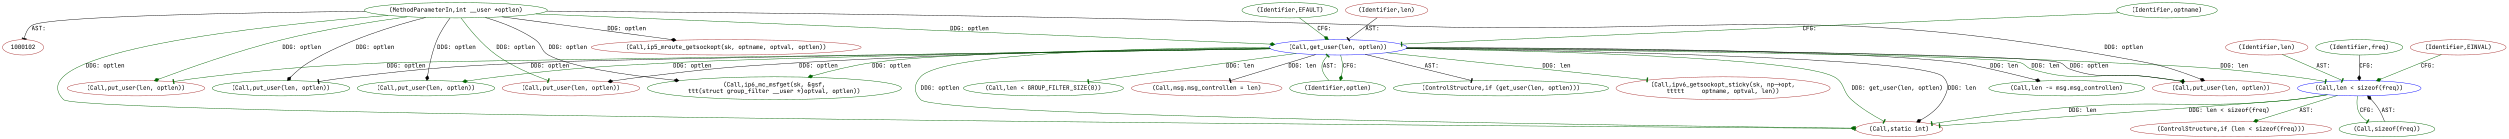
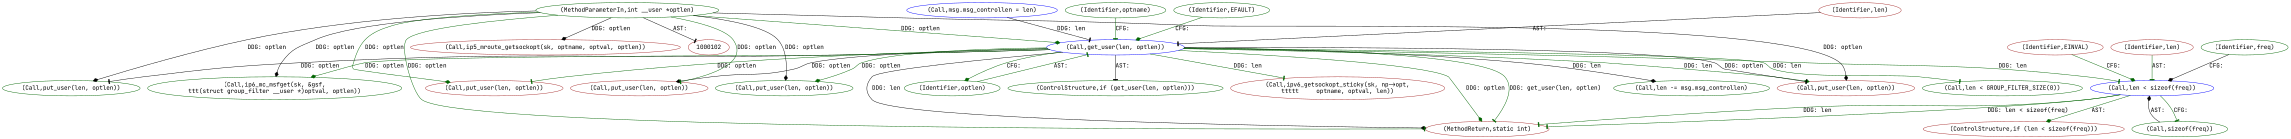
edge "(Call,get_user(len, optlen))" -> "(Call,msg.msg_controllen = len)": reversed
node "(Call,msg.msg_controllen = len)": color brown -> blue
node "(Call,static int)": label "(Call,static int)" -> "(MethodReturn,static int)"
